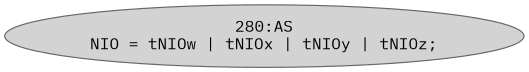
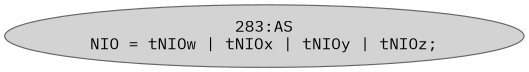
node "280:AS NIO = tNIOw | tNIOx | tNIOy | tNIOz;": label "280:AS NIO = tNIOw | tNIOx | tNIOy | tNIOz;" -> "283:AS NIO = tNIOw | tNIOx | tNIOy | tNIOz;"
